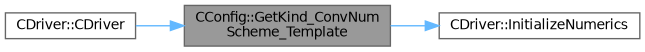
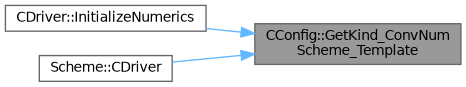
node "CDriver::CDriver": label "CDriver::CDriver" -> "Scheme::CDriver"
edge "CConfig::GetKind_ConvNum Scheme_Template" -> "CDriver::InitializeNumerics": reversed
